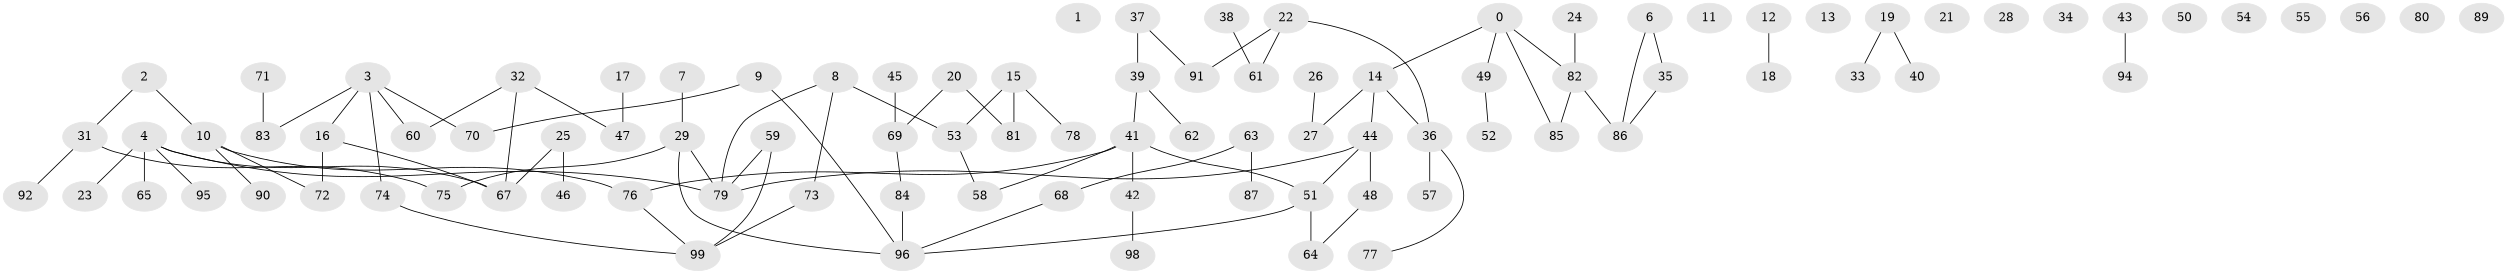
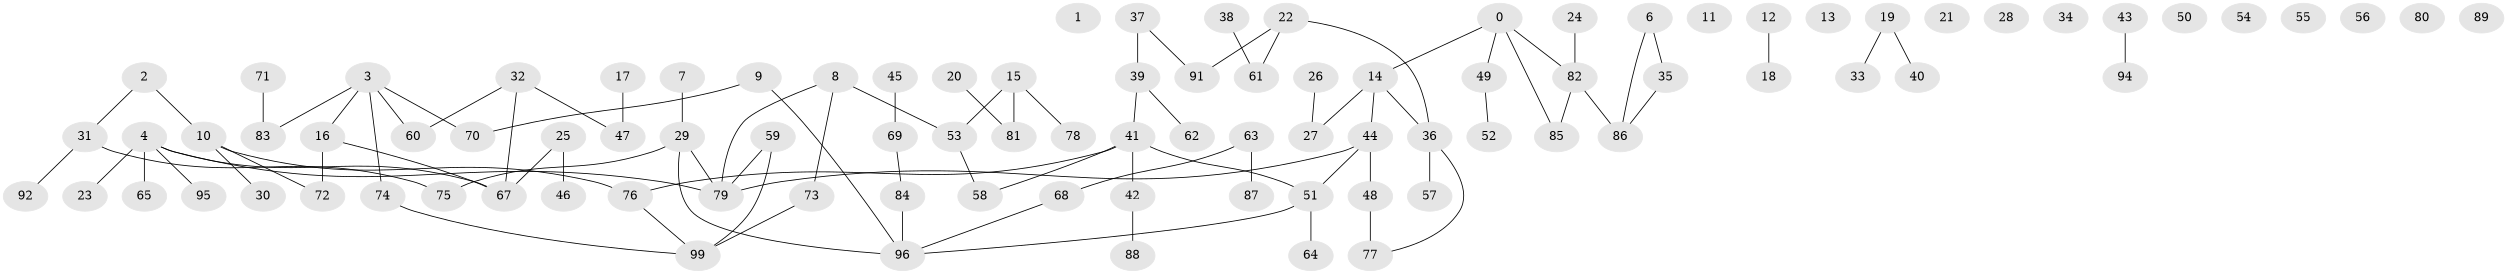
edge "20" -- "69": removed
node "90": label "90" -> "30"
edge "48" -- "64": now "48" -- "77"
node "98": label "98" -> "88"
